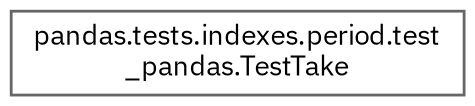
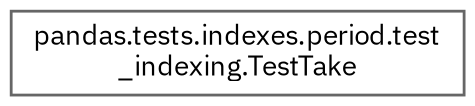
node "pandas.tests.indexes.period.test _pandas.TestTake": label "pandas.tests.indexes.period.test _pandas.TestTake" -> "pandas.tests.indexes.period.test _indexing.TestTake"
